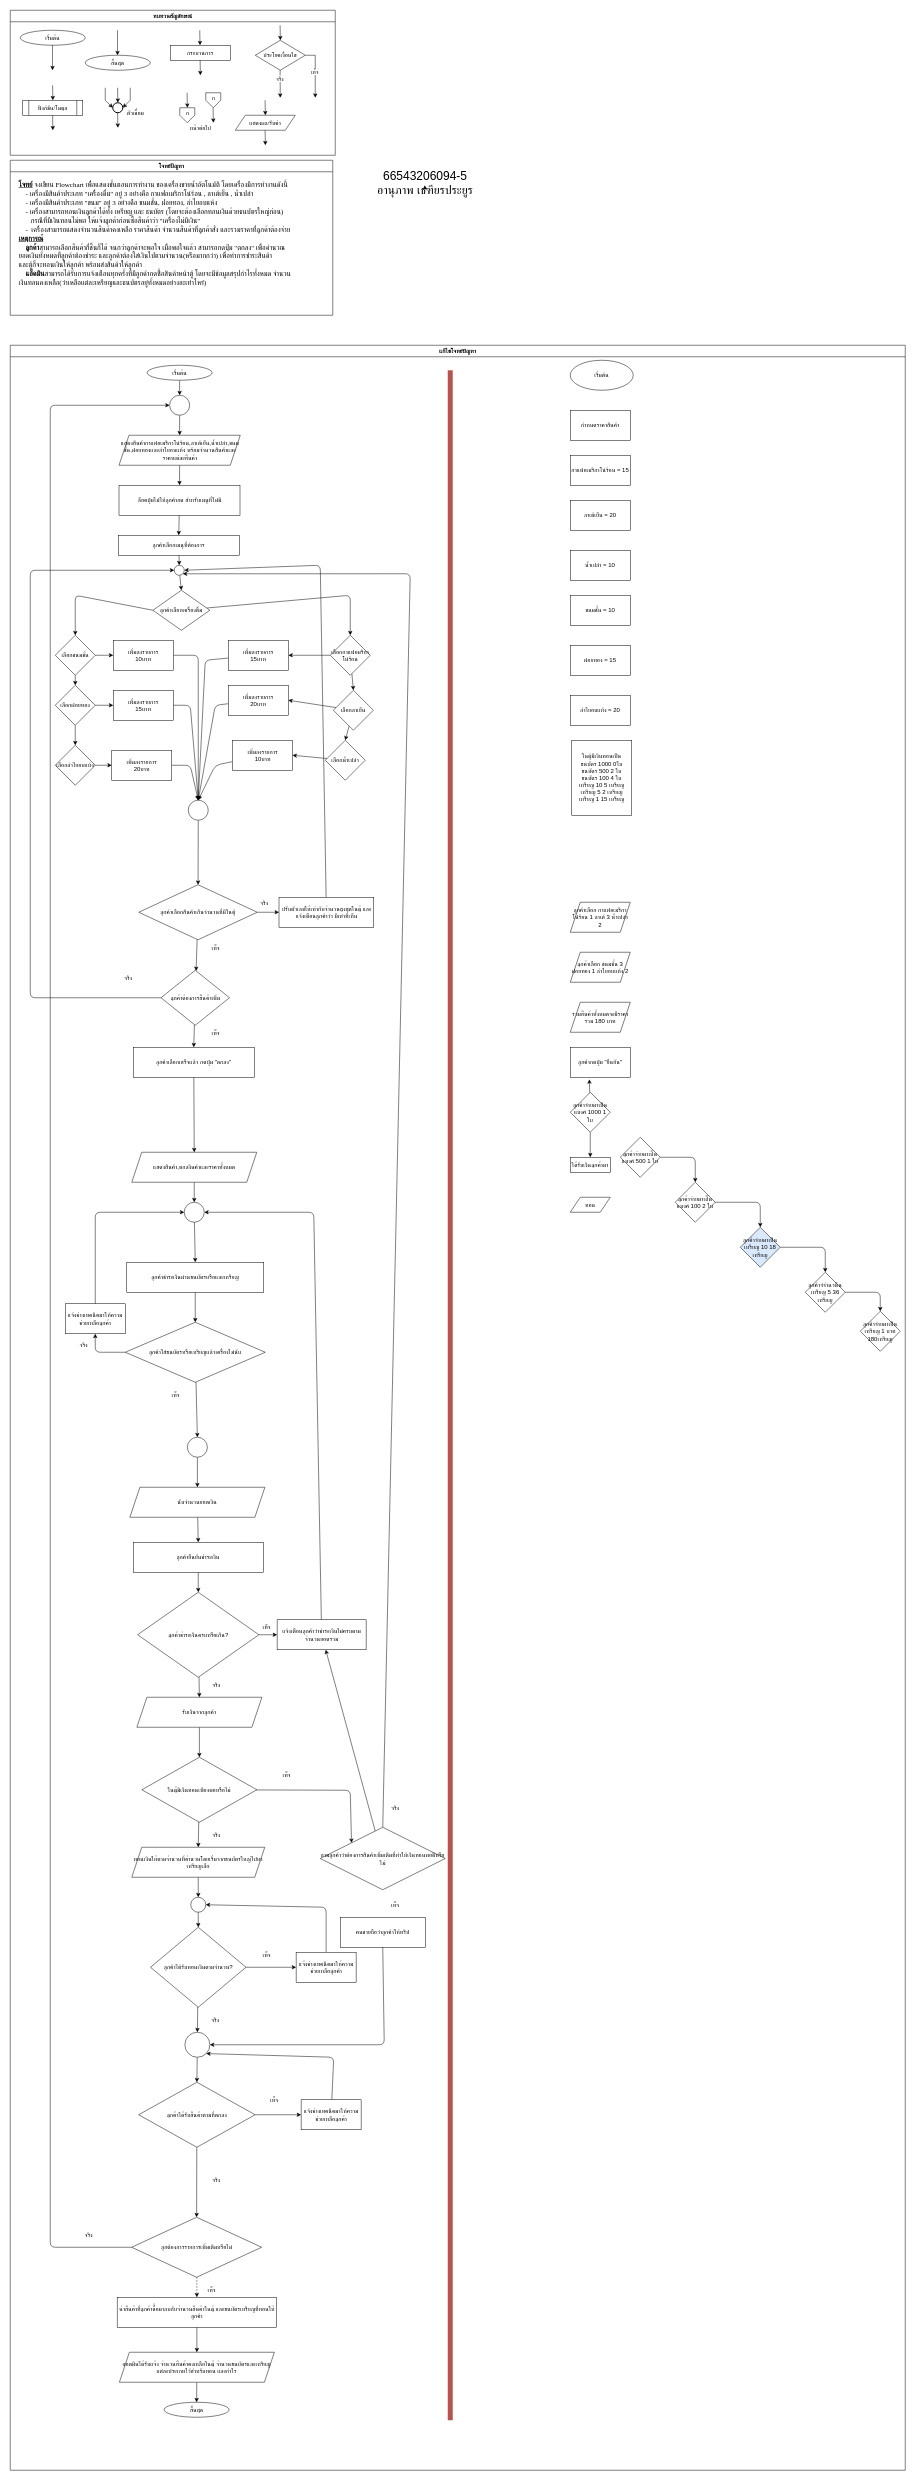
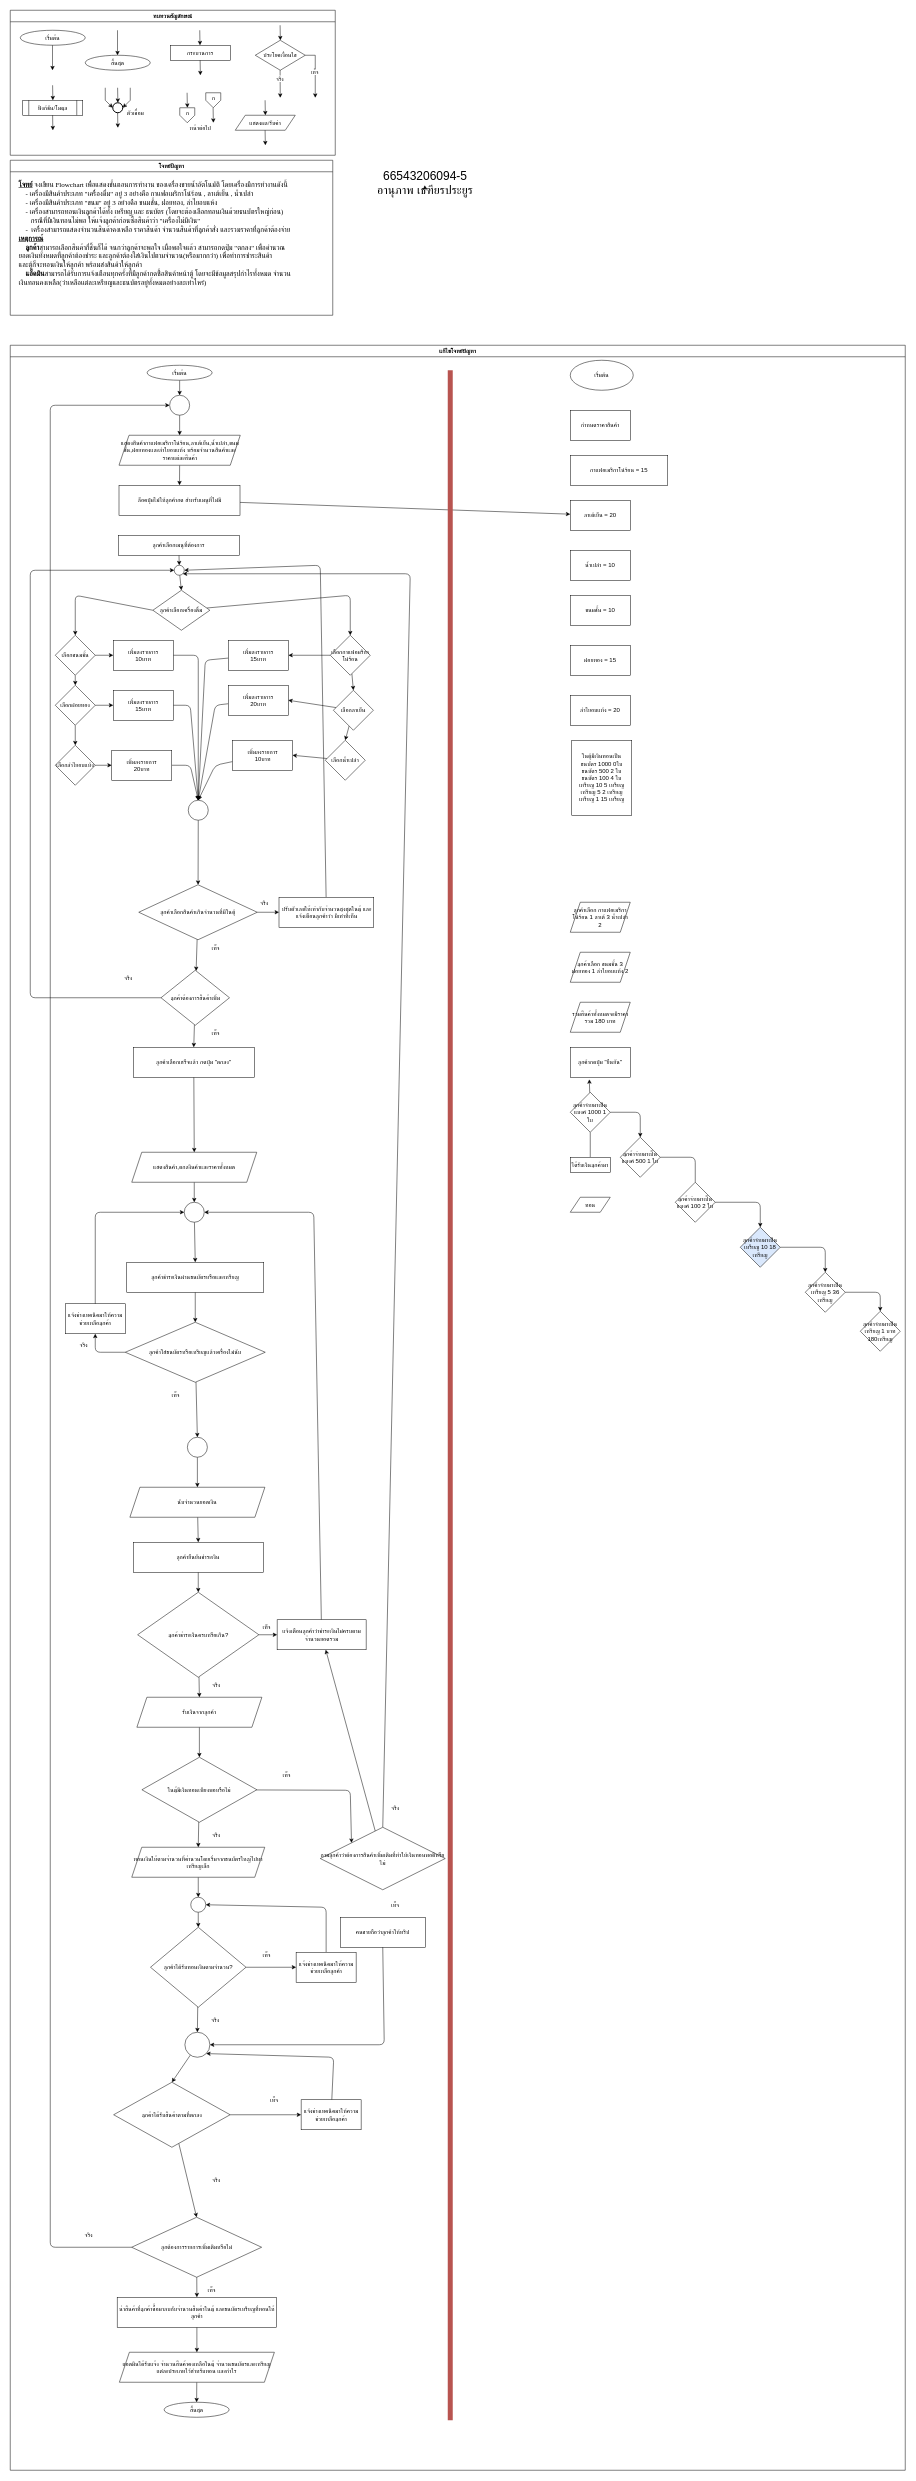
node "กาแฟอเมริกาโน่ร้อน = 15": size 60x30 -> 98x30
edge "ล็อคปุ่มไม่ให้ลูกค้ากด สำหรับเมนูที่ไม่มี" -> "ลูกค้าเลือกเมนูที่ต้องการ": now "ล็อคปุ่มไม่ให้ลูกค้ากด สำหรับเมนูที่ไม่มี" -> "ลาเต้เย็น = 20"
edge "ลูกค้าจ่ายมาเป็นแบงค์ 1000 1 ใบ" -> "ลูกค้าจ่ายมาเป็นแบงค์ 500 1 ใบ": added
edge "ลูกค้าจ่ายมาเป็นแบงค์ 1000 1 ใบ" -> "ได้รับเงินลูกค้ามา": arrowhead classic -> none
edge "ลูกค้าจ่ายมาเป็นแบงค์ 500 1 ใบ" -> "ลูกค้าจ่ายมาเป็นแบงค์ 100 2 ใบ": arrowhead classic -> none
node "ลูกค้าจ่จำนวน็นเหรียญ 5 36 เหรียญ": label "ลูกค้าจ่จำนวน็นเหรียญ 5 36 เหรียญ" -> "ลูกค้าจ่ายมาเป็นเหรียญ 5 36 เหรียญ"
node "ลูกค้าได้รับสินค้าตามที่ตกลง": moved (197, 2115) -> (172, 2115)
edge "ลูกต้องการรายการเพิ่มเติมหรือไม่" -> "นำสินค้าที่ลูกค้าซื้อมาลบกับจำนวนสินค้าในตู้ และธนบัตรเหรียญที่ทอนให้ลูกค้า": style dashed -> solid
